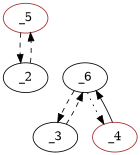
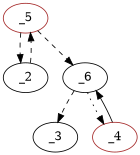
edge "_3" -> "_6": now "_5" -> "_6"
